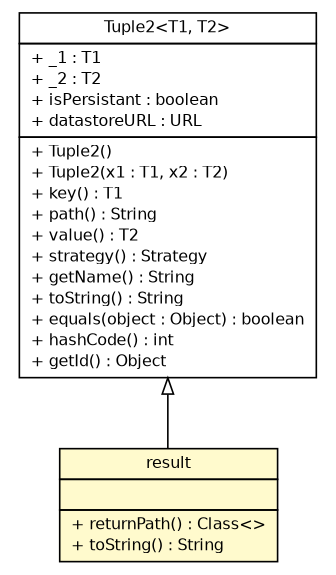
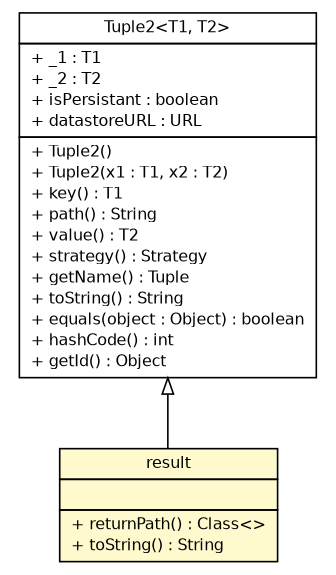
node "Tuple2<T1, T2>": text "+ getName() : String" -> "+ getName() : Tuple"
